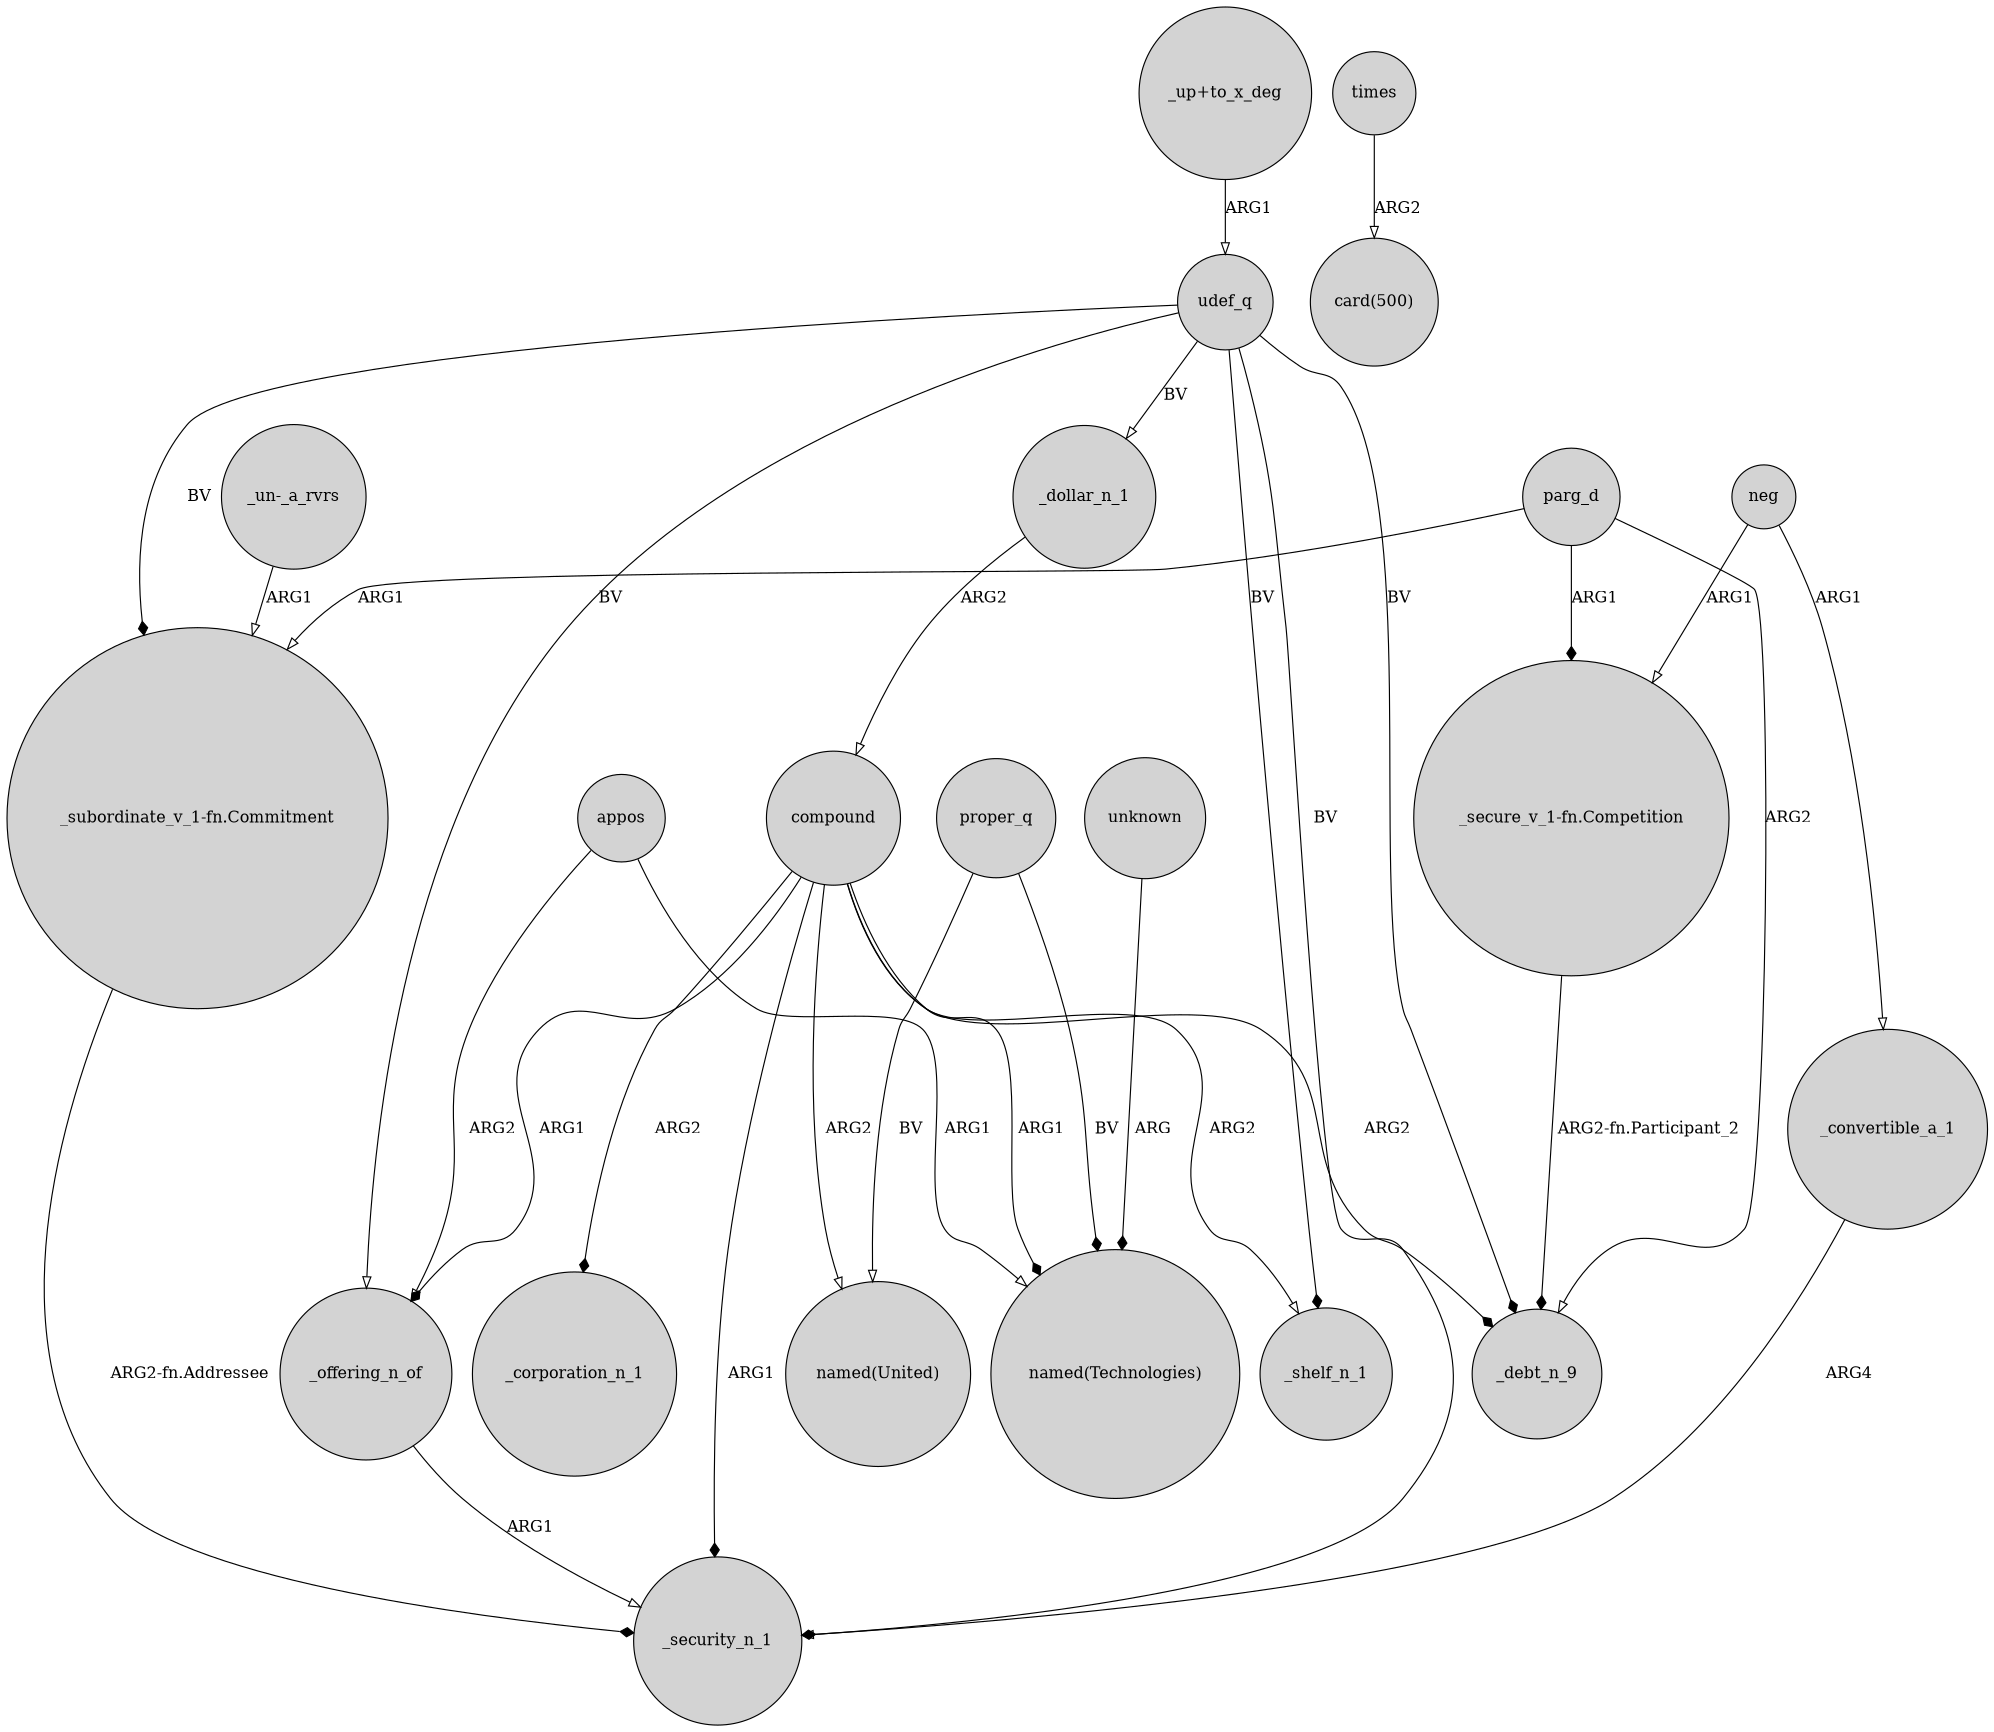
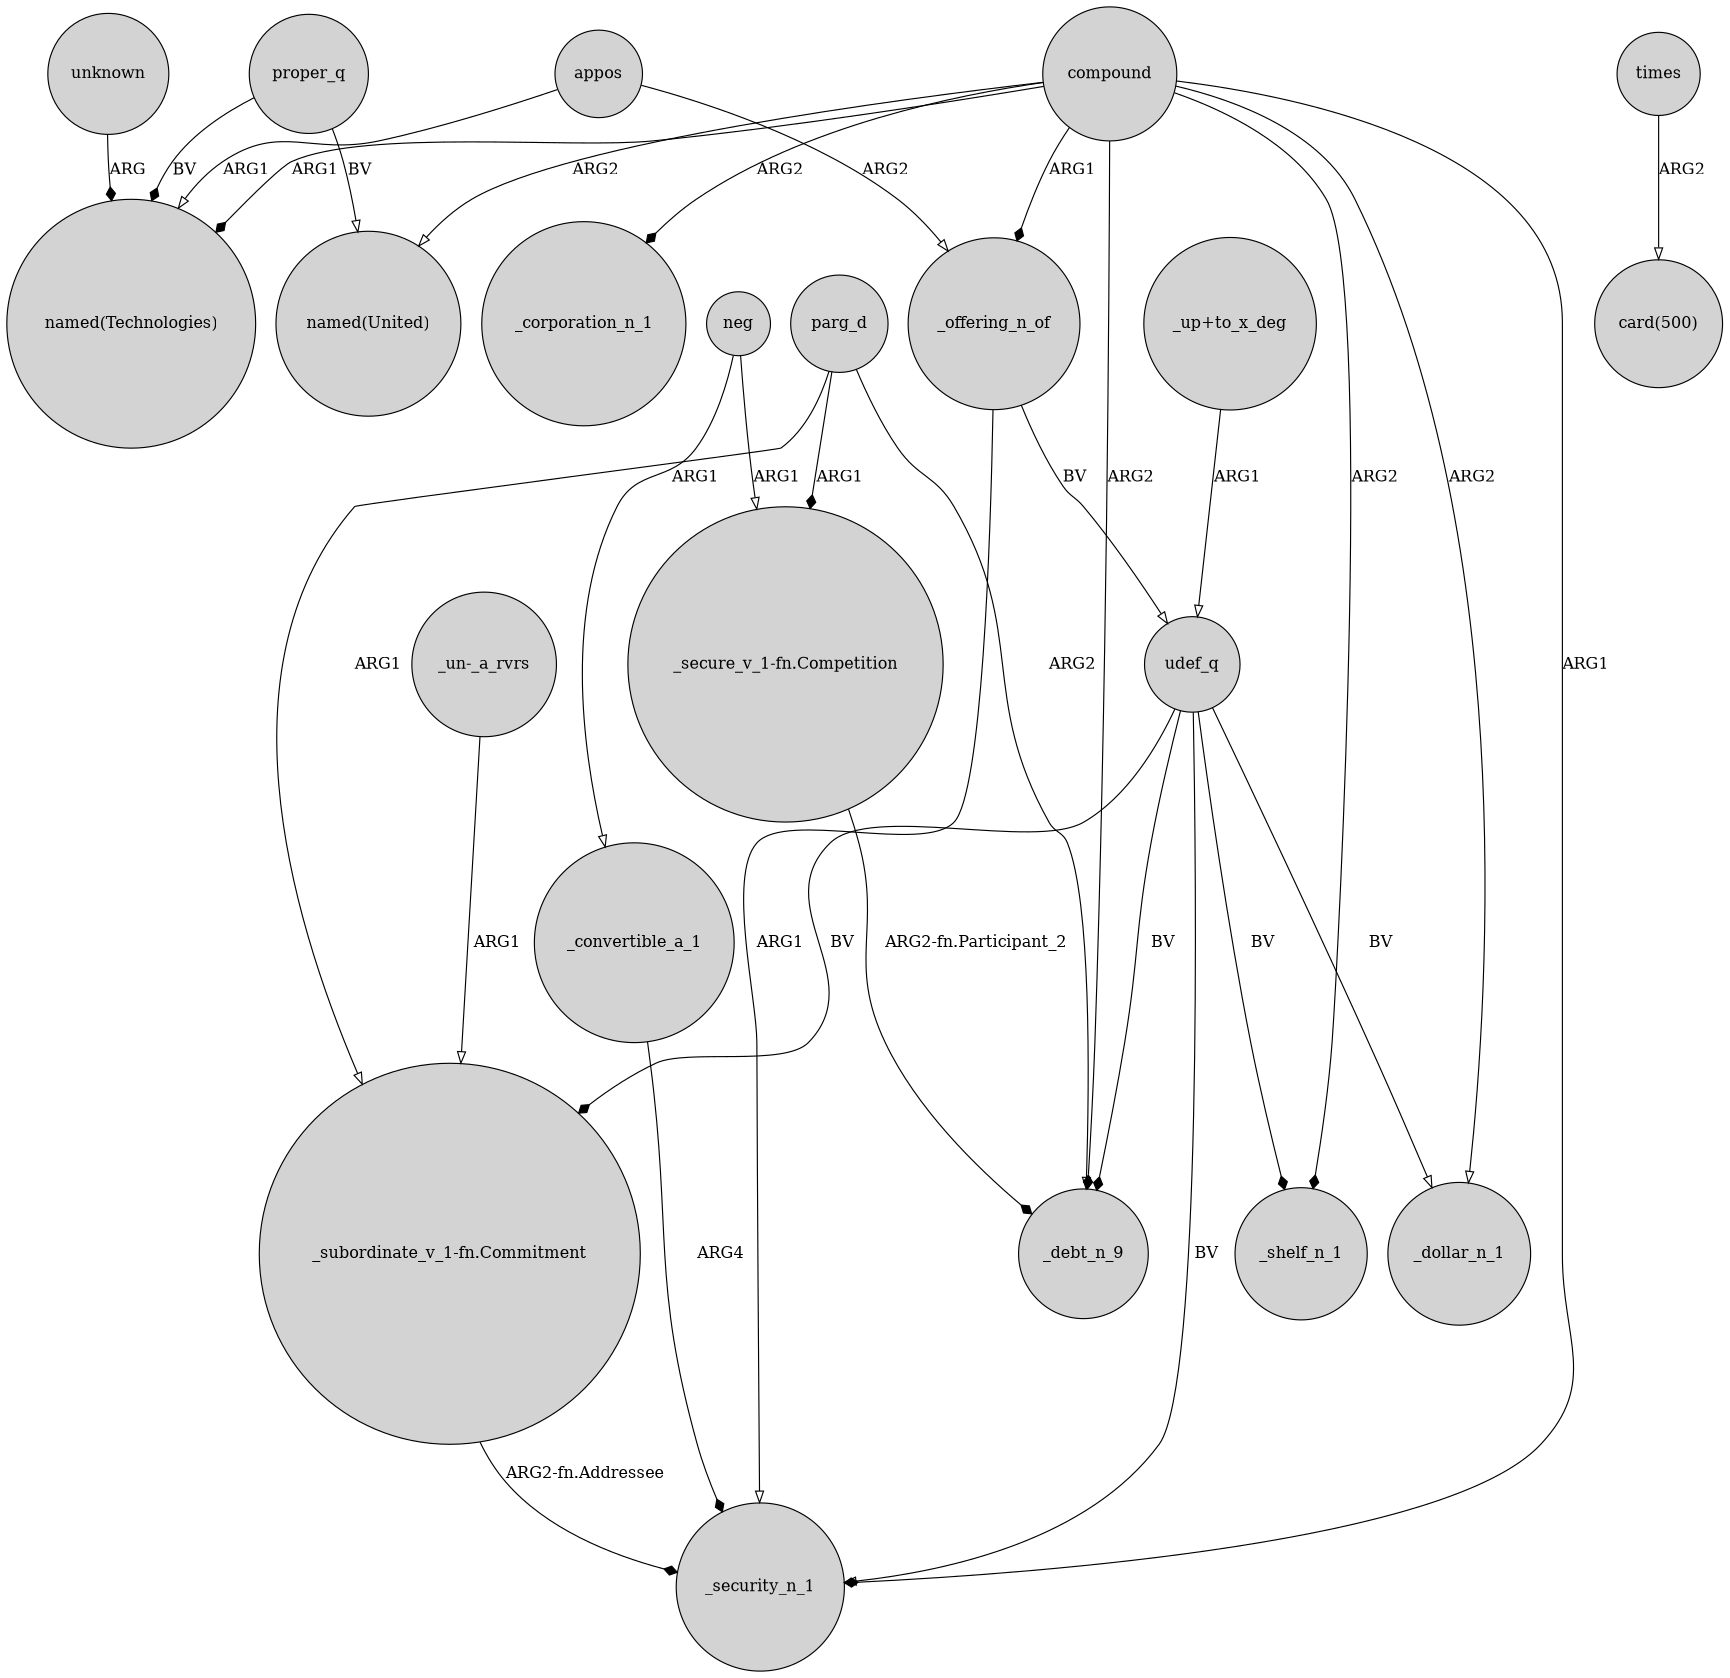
edge "udef_q" -> "_offering_n_of": reversed
edge "_dollar_n_1" -> "compound": reversed
edge "compound" -> "_shelf_n_1": arrowhead onormal -> diamond
